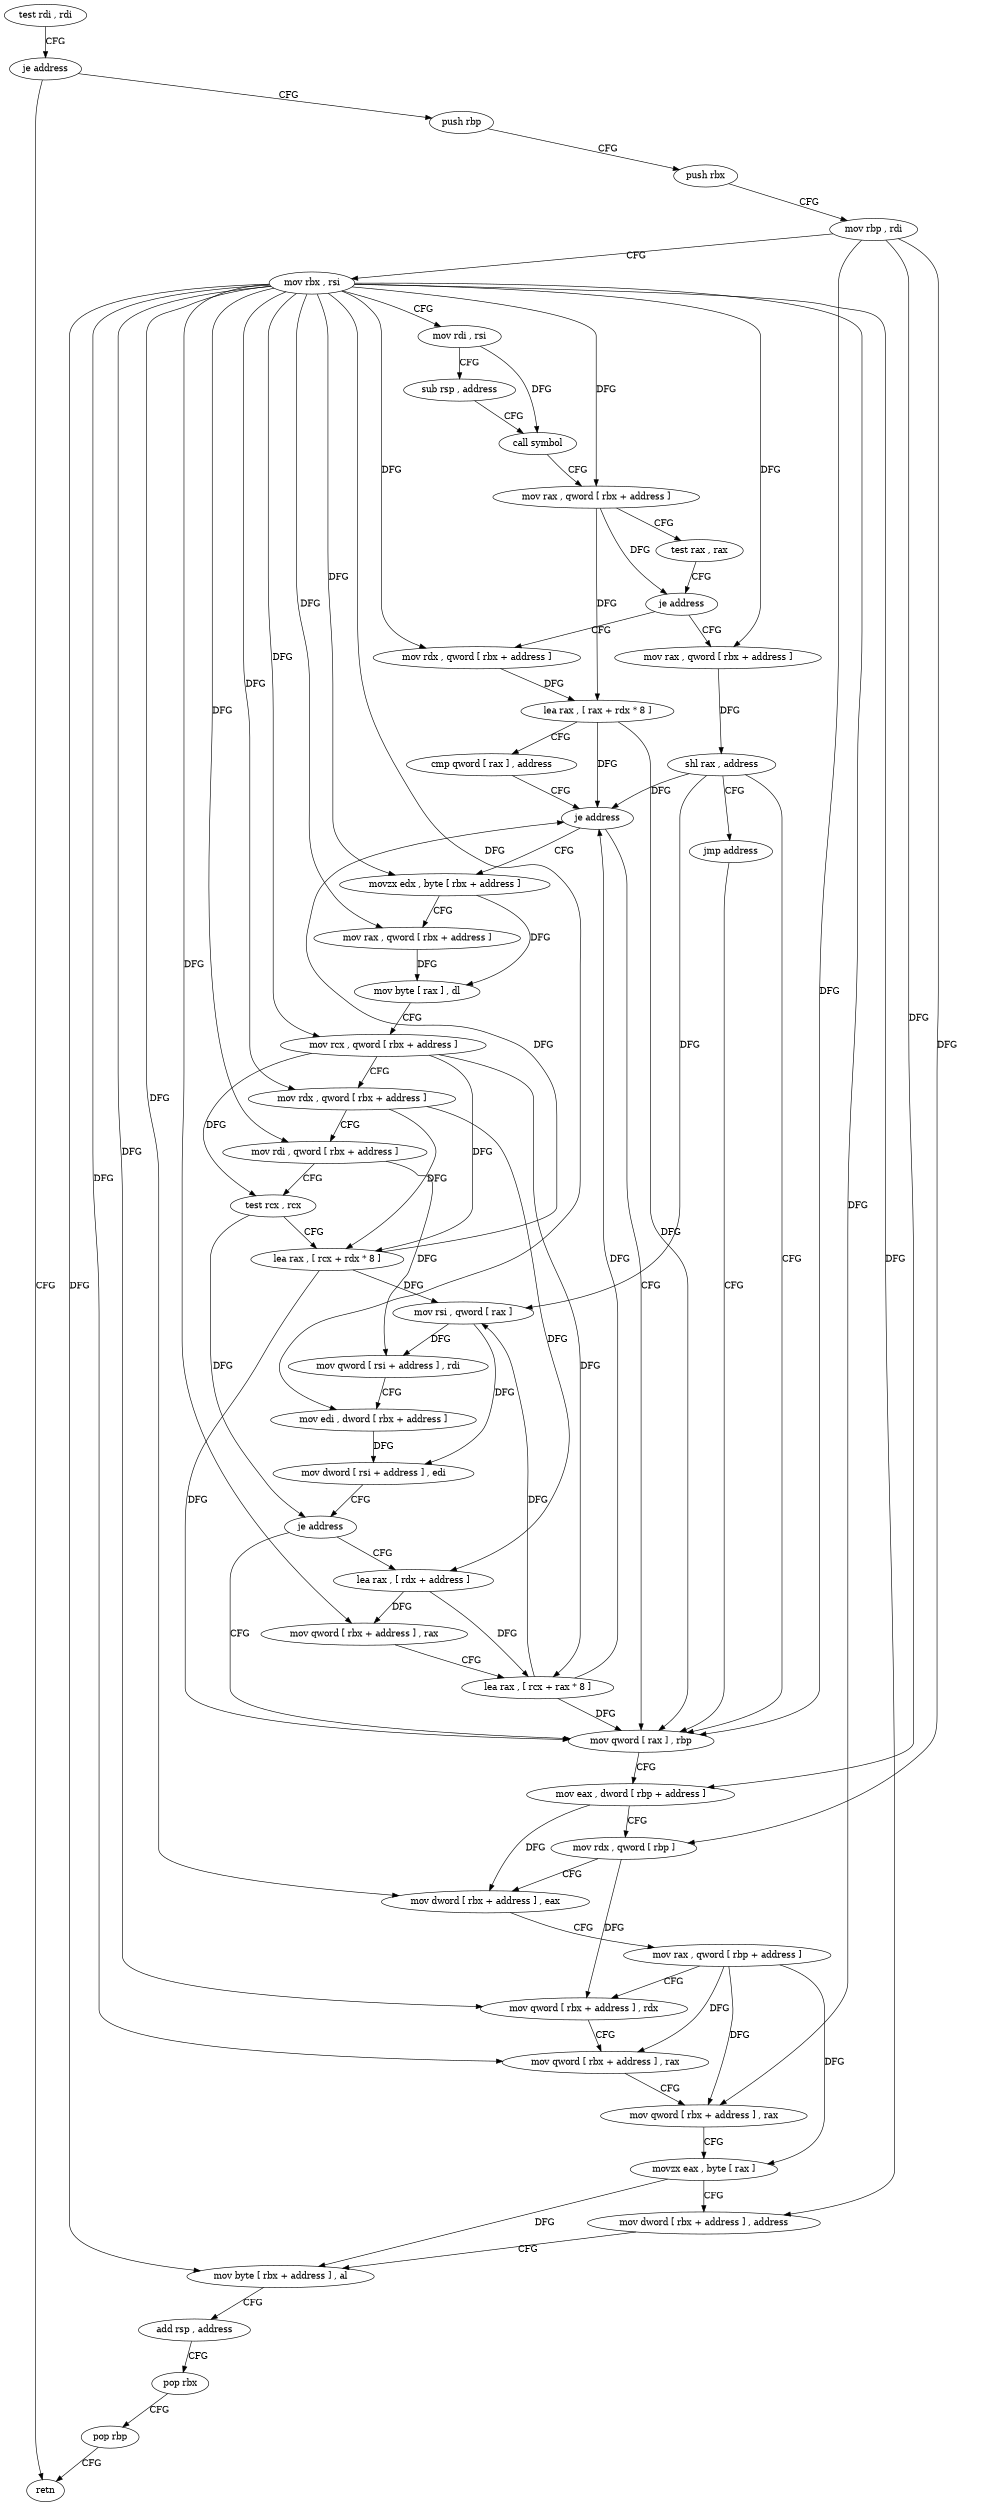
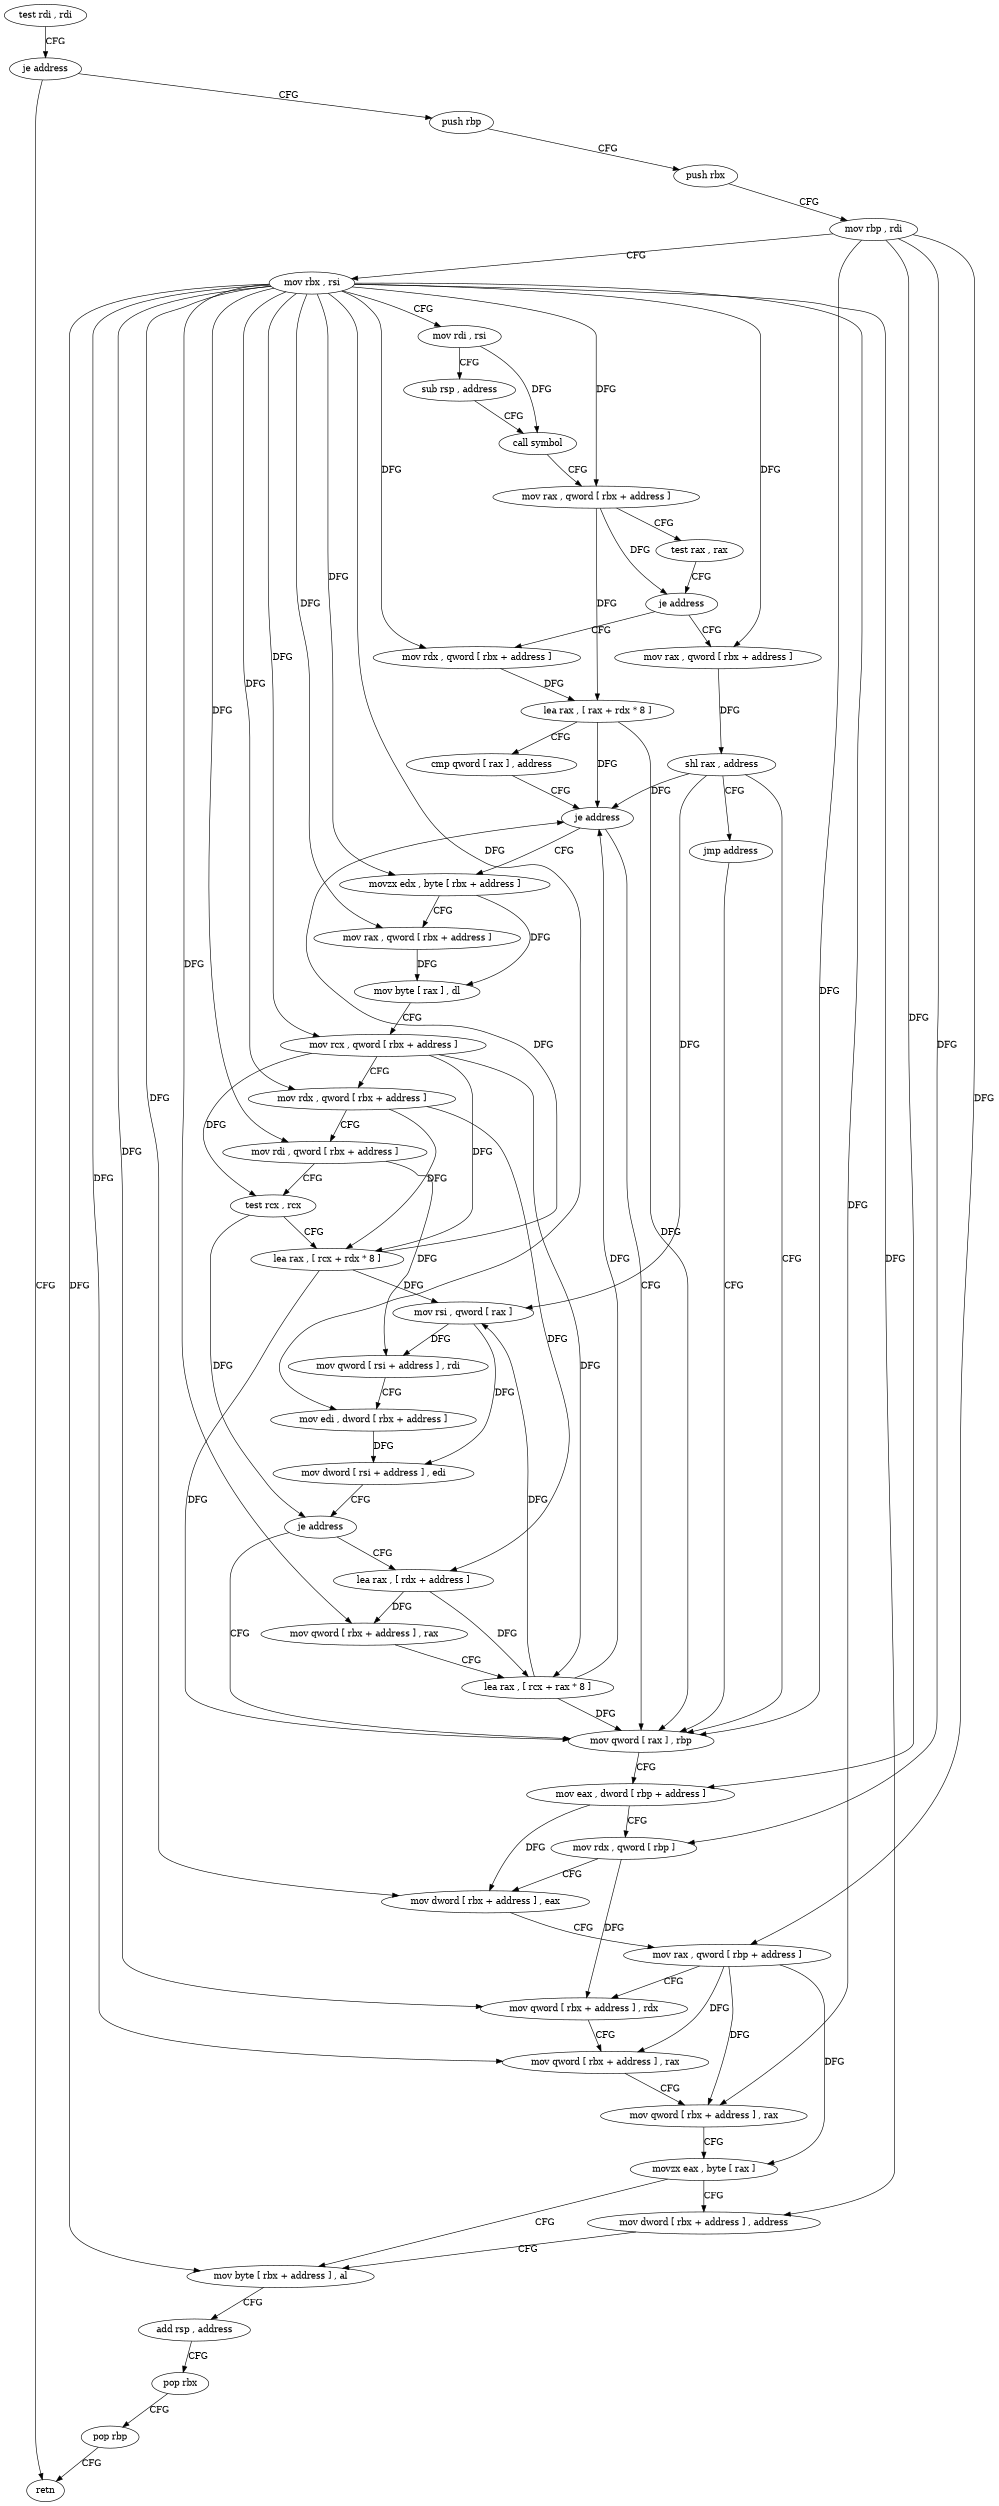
edge "mov rbp , rdi" -> "mov rax , qword [ rbp + address ]": added, label "DFG"
edge "movzx eax , byte [ rax ]" -> "mov byte [ rbx + address ] , al": label "DFG" -> "CFG"
